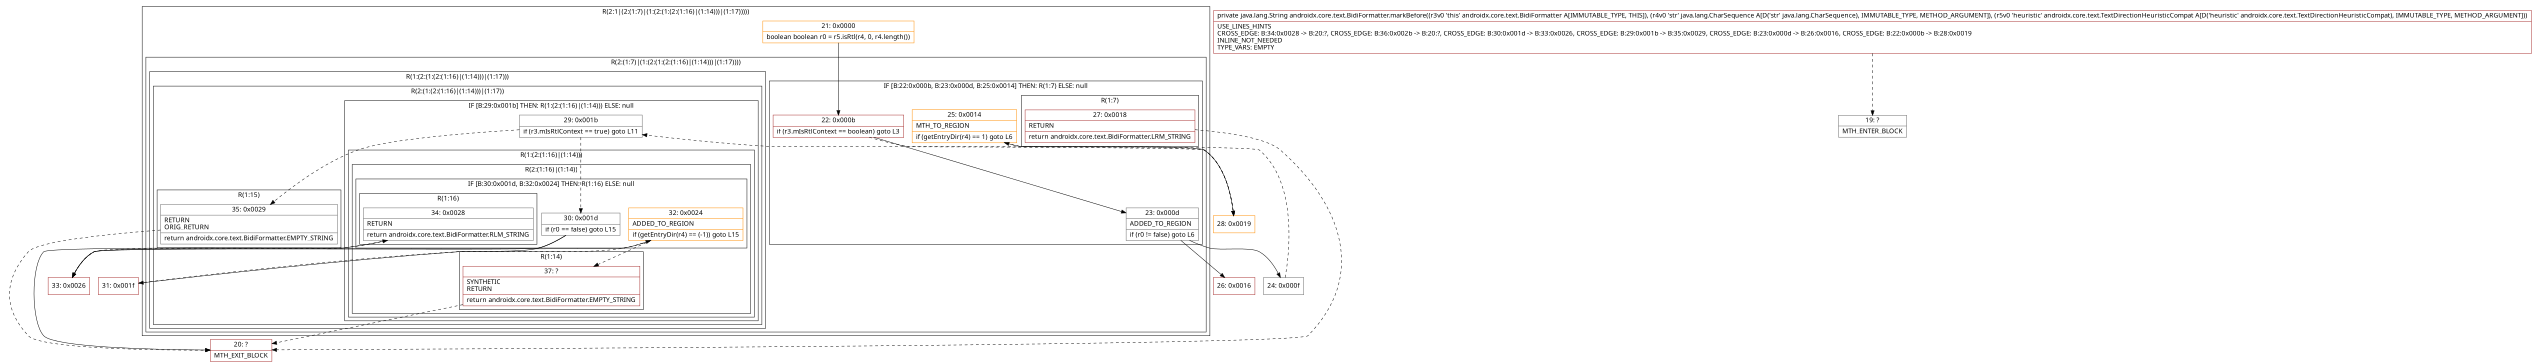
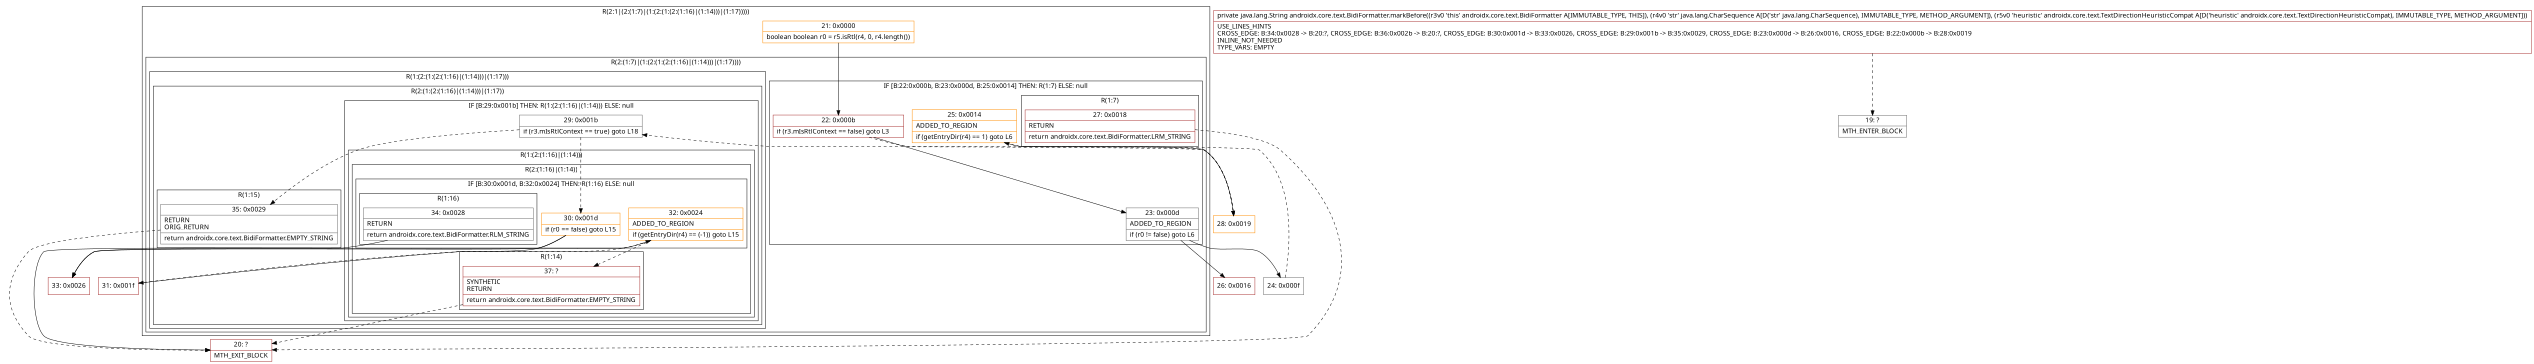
node "25: 0x0014": text "MTH_TO_REGION" -> "ADDED_TO_REGION"
node "29: 0x001b": text "if (r3.mIsRtlContext == true) goto L11" -> "if (r3.mIsRtlContext == true) goto L18"
node "22: 0x000b": text "if (r3.mIsRtlContext == boolean) goto L3" -> "if (r3.mIsRtlContext == false) goto L3"
node "30: 0x001d": color gray40 -> darkorange
edge "33: 0x0026" -> "34: 0x0028": removed
